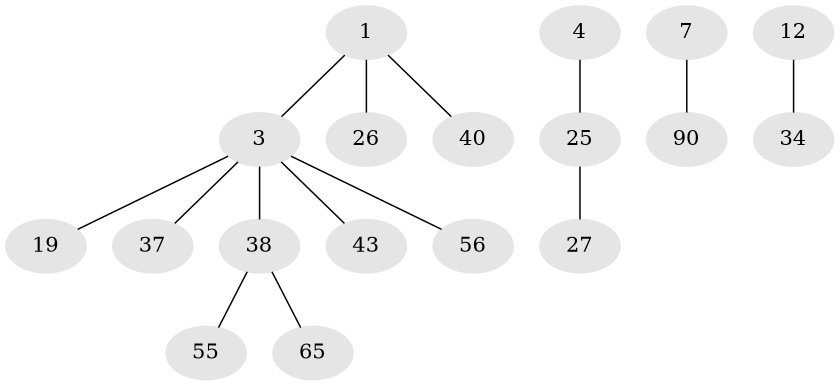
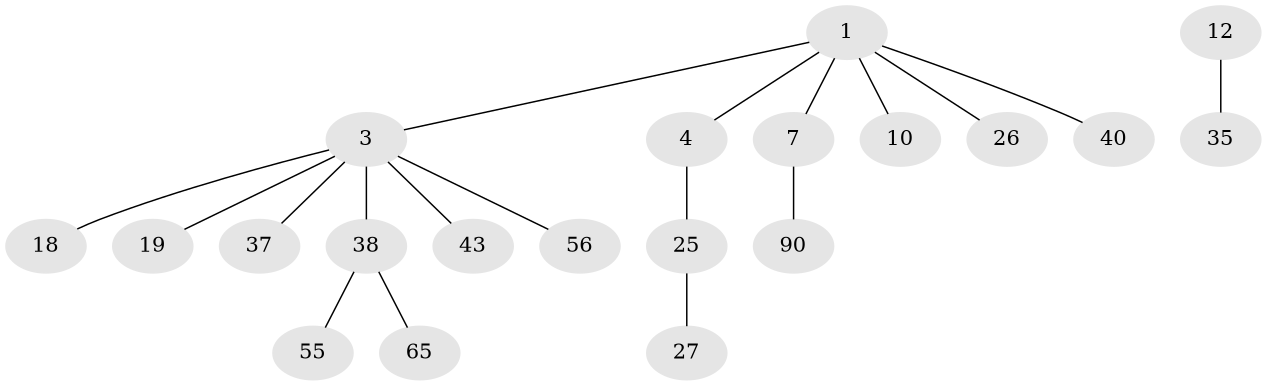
edge "1" -- "4": added
edge "1" -- "7": added
node "34": label "34" -> "35"
node "10": added
node "18": added
